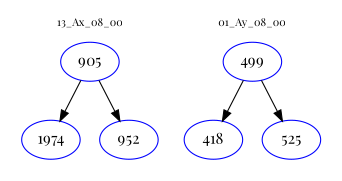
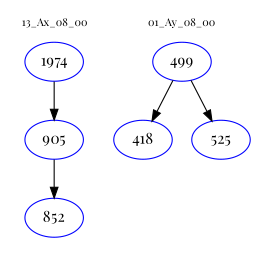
edge "905" -> "1974": reversed
node "952": label "952" -> "852"
